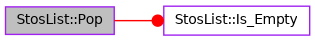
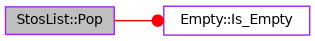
node "StosList::Is_Empty": label "StosList::Is_Empty" -> "Empty::Is_Empty"
